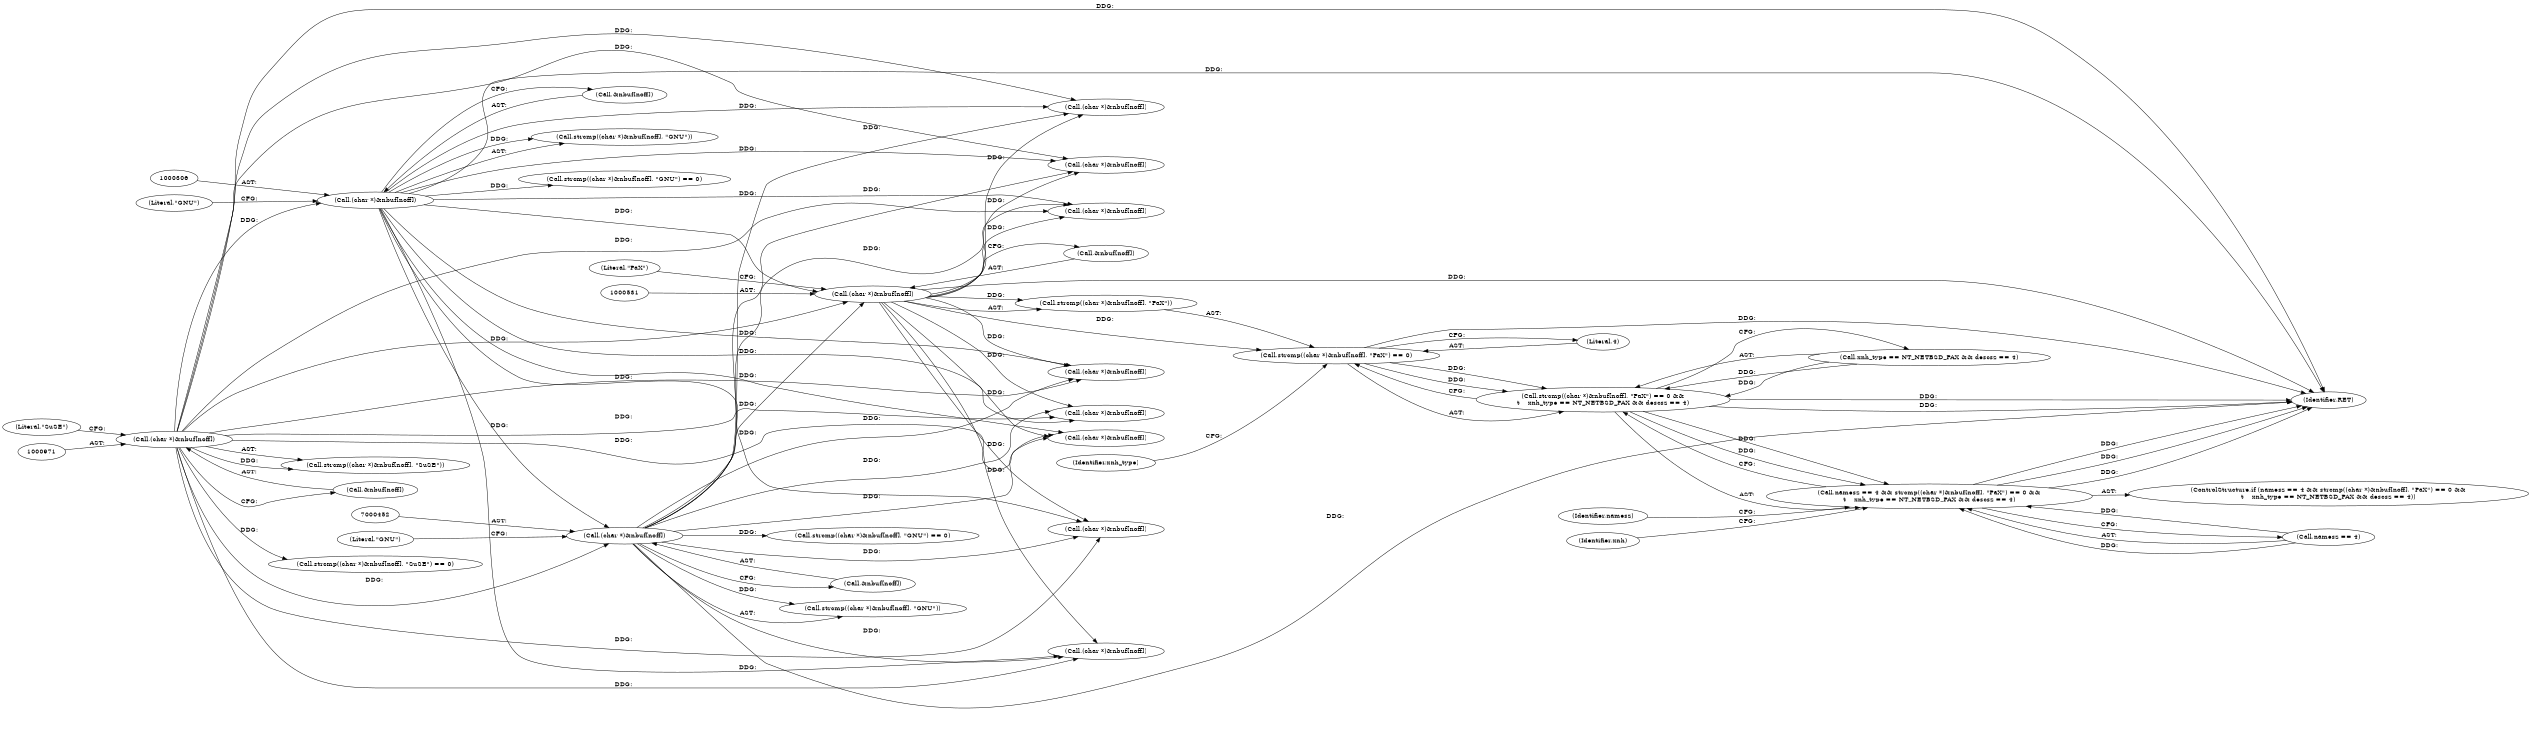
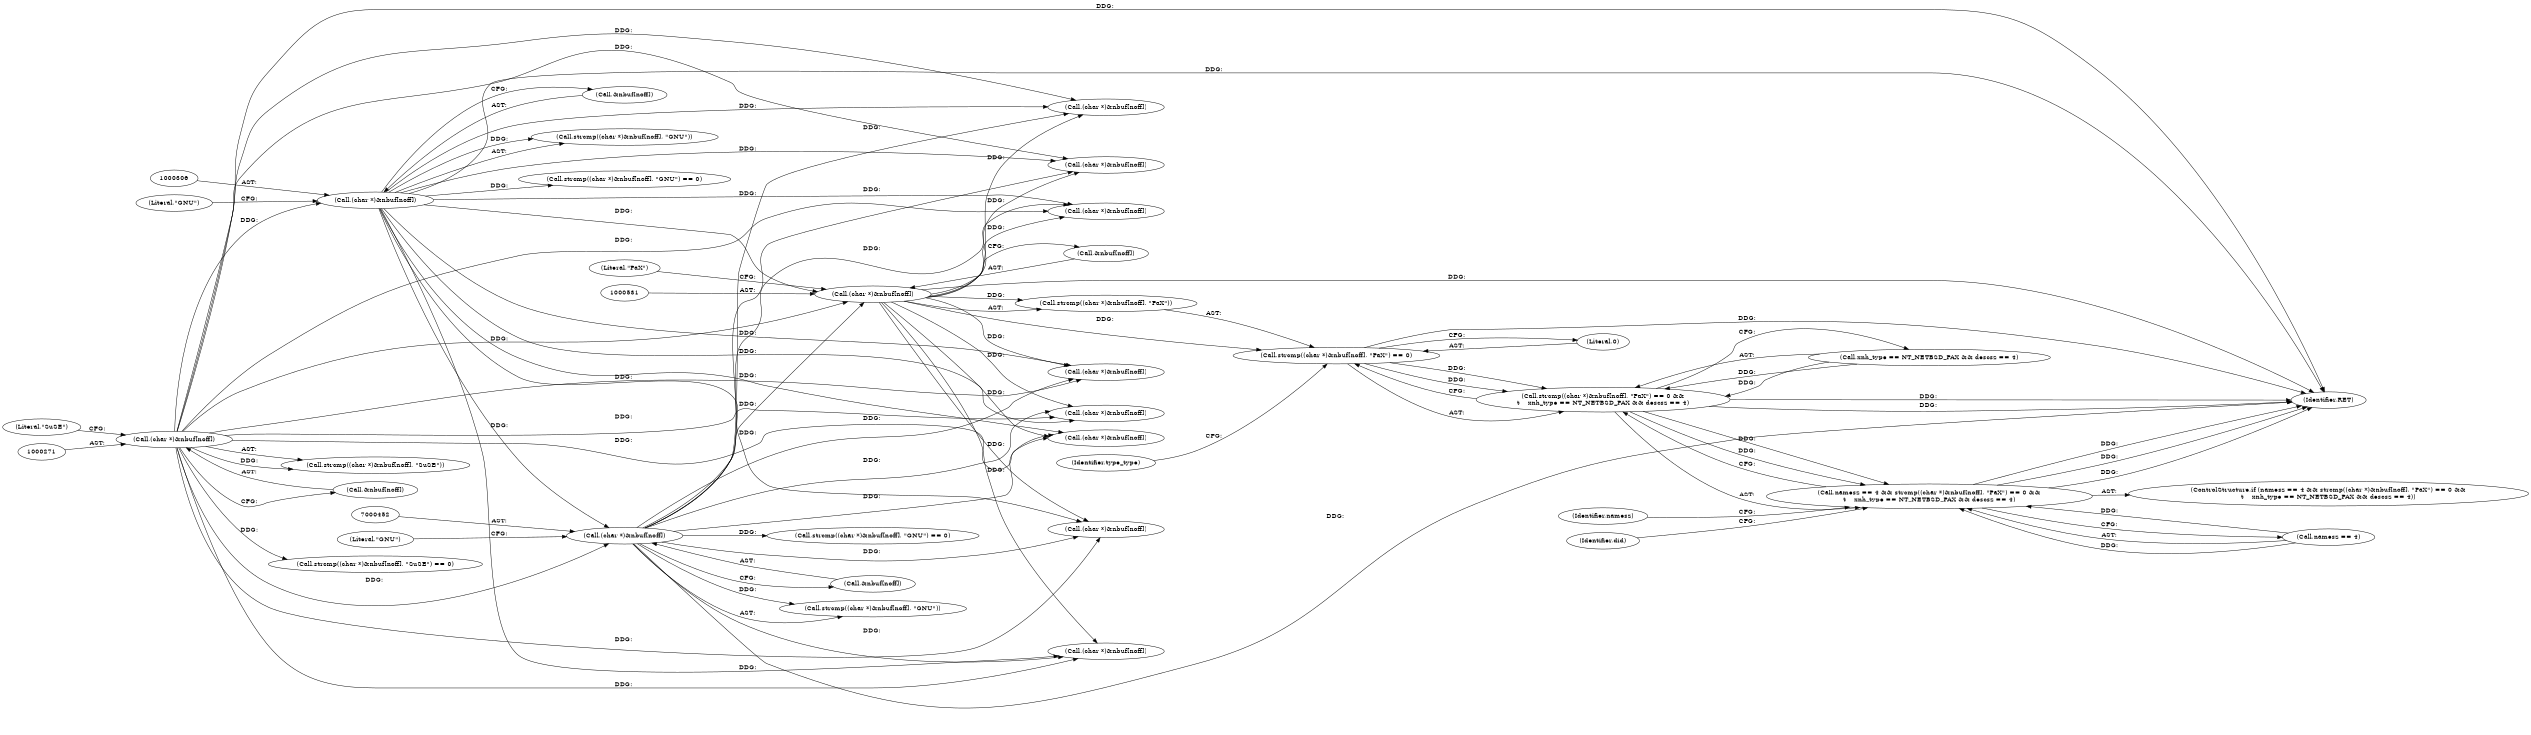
node "(Literal,4)": label "(Literal,4)" -> "(Literal,0)"
node "1000971": label "1000971" -> "1000271"
node "(Identifier,xnh_type)": label "(Identifier,xnh_type)" -> "(Identifier,type_type)"
node "(Identifier,xnh)": label "(Identifier,xnh)" -> "(Identifier,did)"
